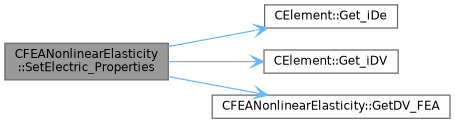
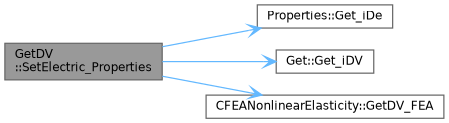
node "CElement::Get_iDe": label "CElement::Get_iDe" -> "Properties::Get_iDe"
node "CFEANonlinearElasticity ::SetElectric_Properties": label "CFEANonlinearElasticity ::SetElectric_Properties" -> "GetDV ::SetElectric_Properties"
node "CElement::Get_iDV": label "CElement::Get_iDV" -> "Get::Get_iDV"
